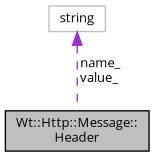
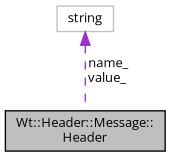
node "Wt::Http::Message:: Header": label "Wt::Http::Message:: Header" -> "Wt::Header::Message:: Header"
